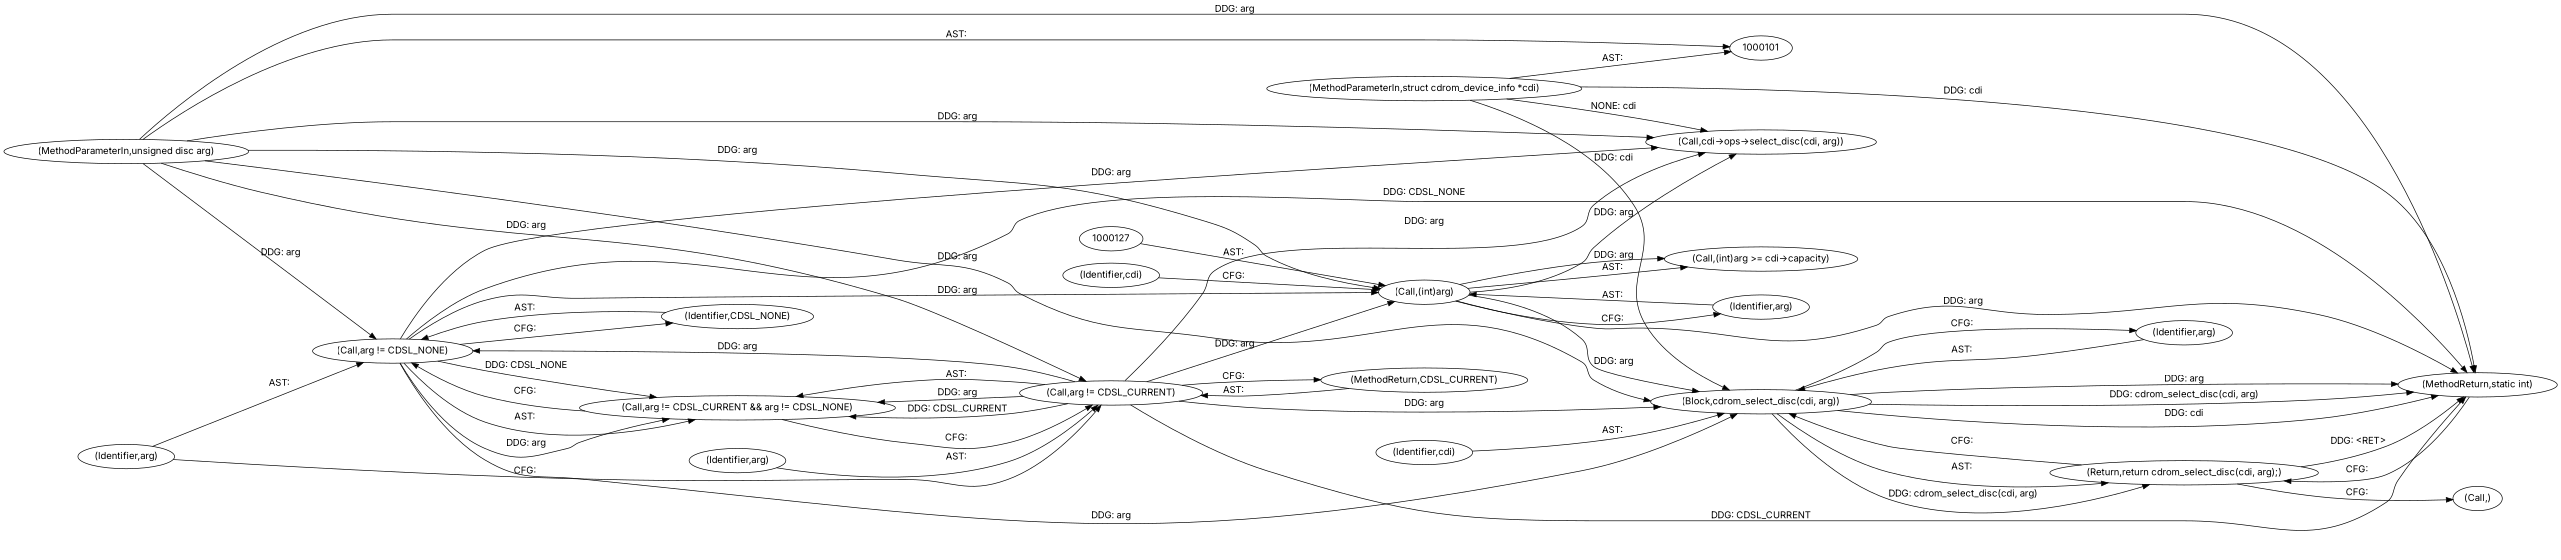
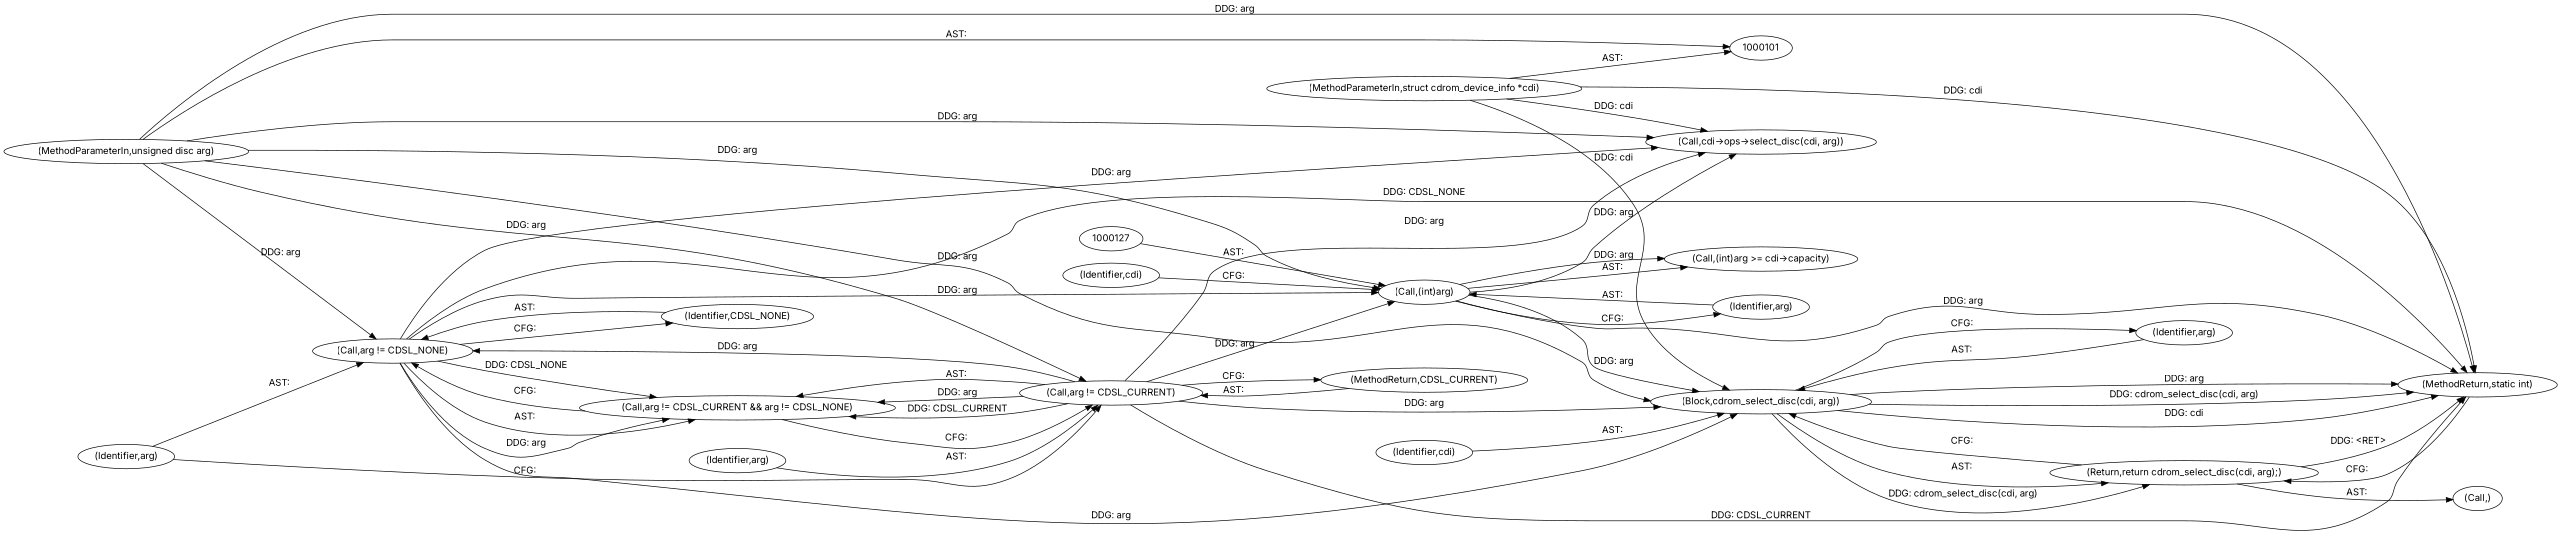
edge "(MethodParameterIn,struct cdrom_device_info *cdi)" -> "(Call,cdi->ops->select_disc(cdi, arg))": label "NONE: cdi" -> "DDG: cdi"
edge "(Return,return cdrom_select_disc(cdi, arg);)" -> "(Call,)": label "CFG: " -> "AST: "
